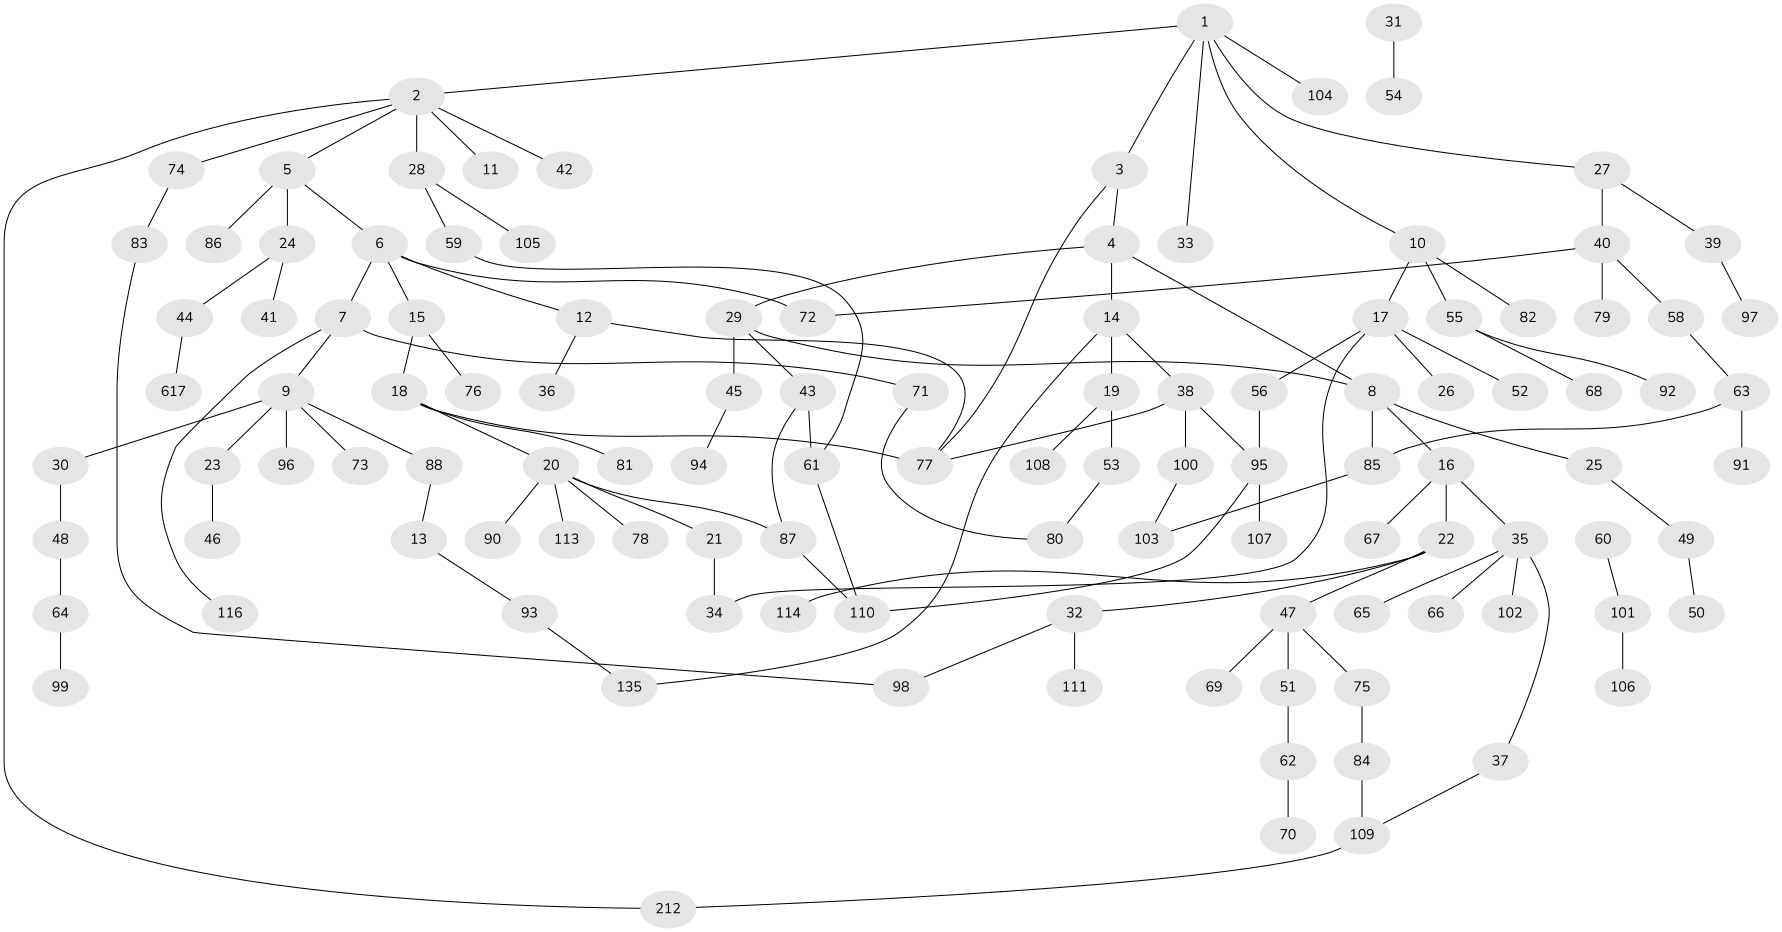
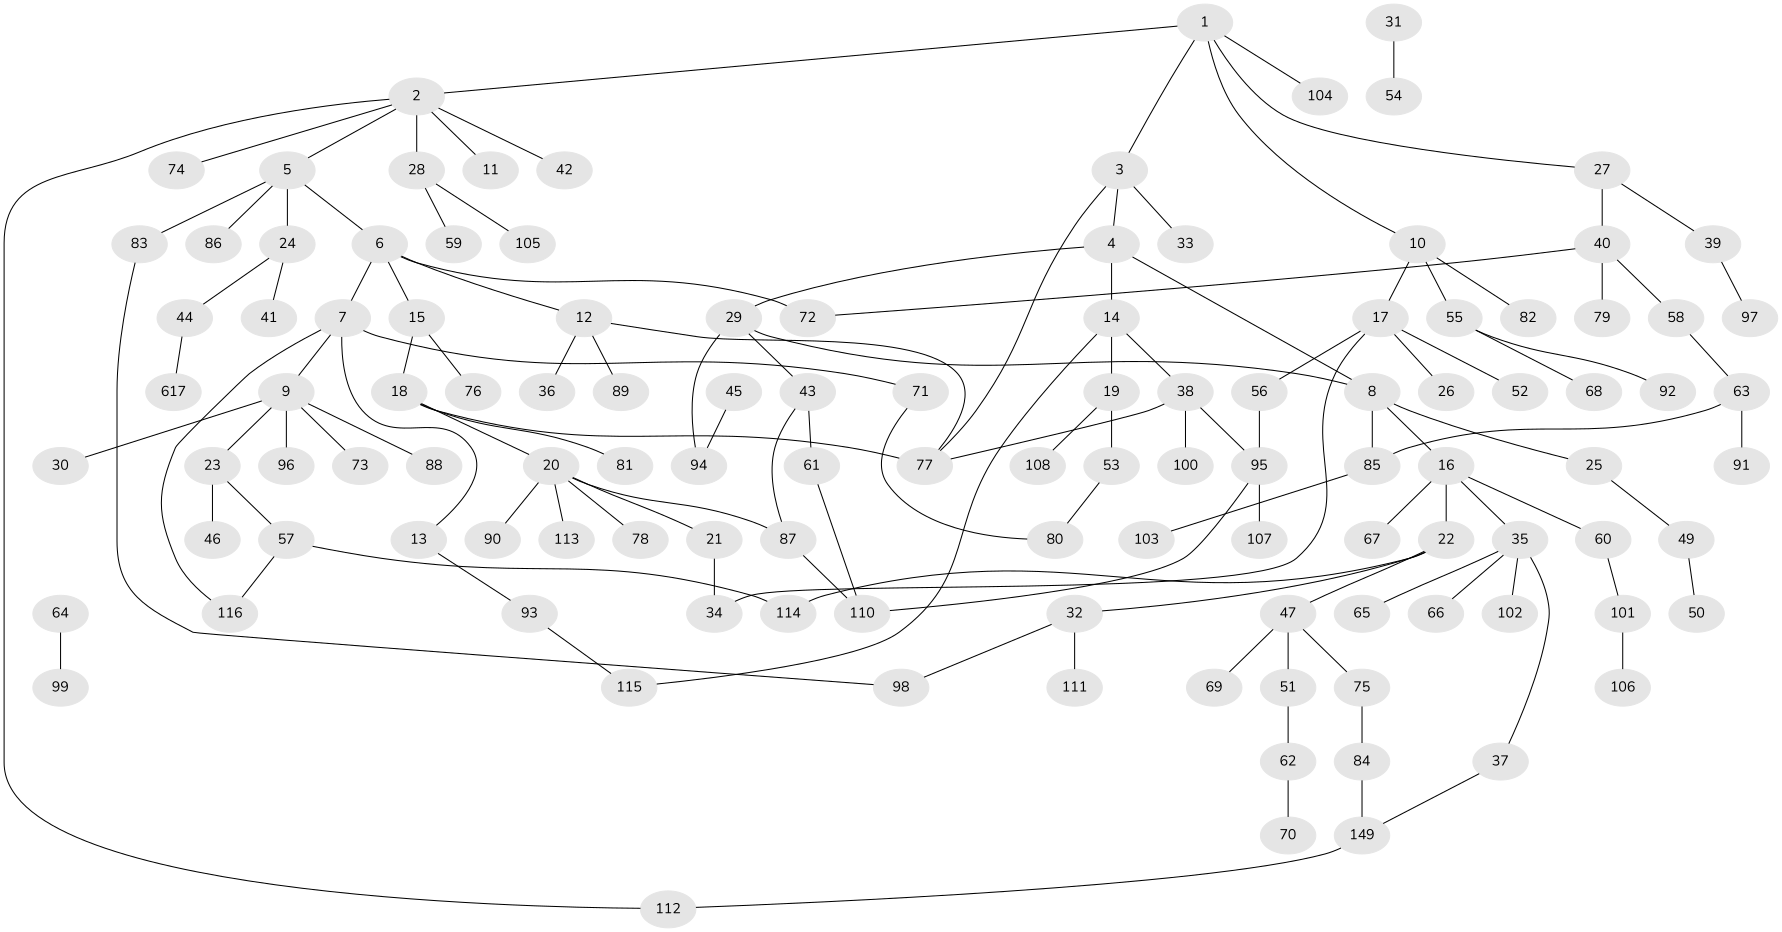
edge "1" -- "33": now "3" -- "33"
edge "74" -- "83": now "5" -- "83"
edge "59" -- "61": removed
edge "29" -- "45": now "29" -- "94"
node "89": added
edge "88" -- "13": now "7" -- "13"
edge "100" -- "103": removed
edge "16" -- "60": added
node "48": removed
node "57": added
node "135": label "135" -> "115"
node "109": label "109" -> "149"
node "212": label "212" -> "112"
